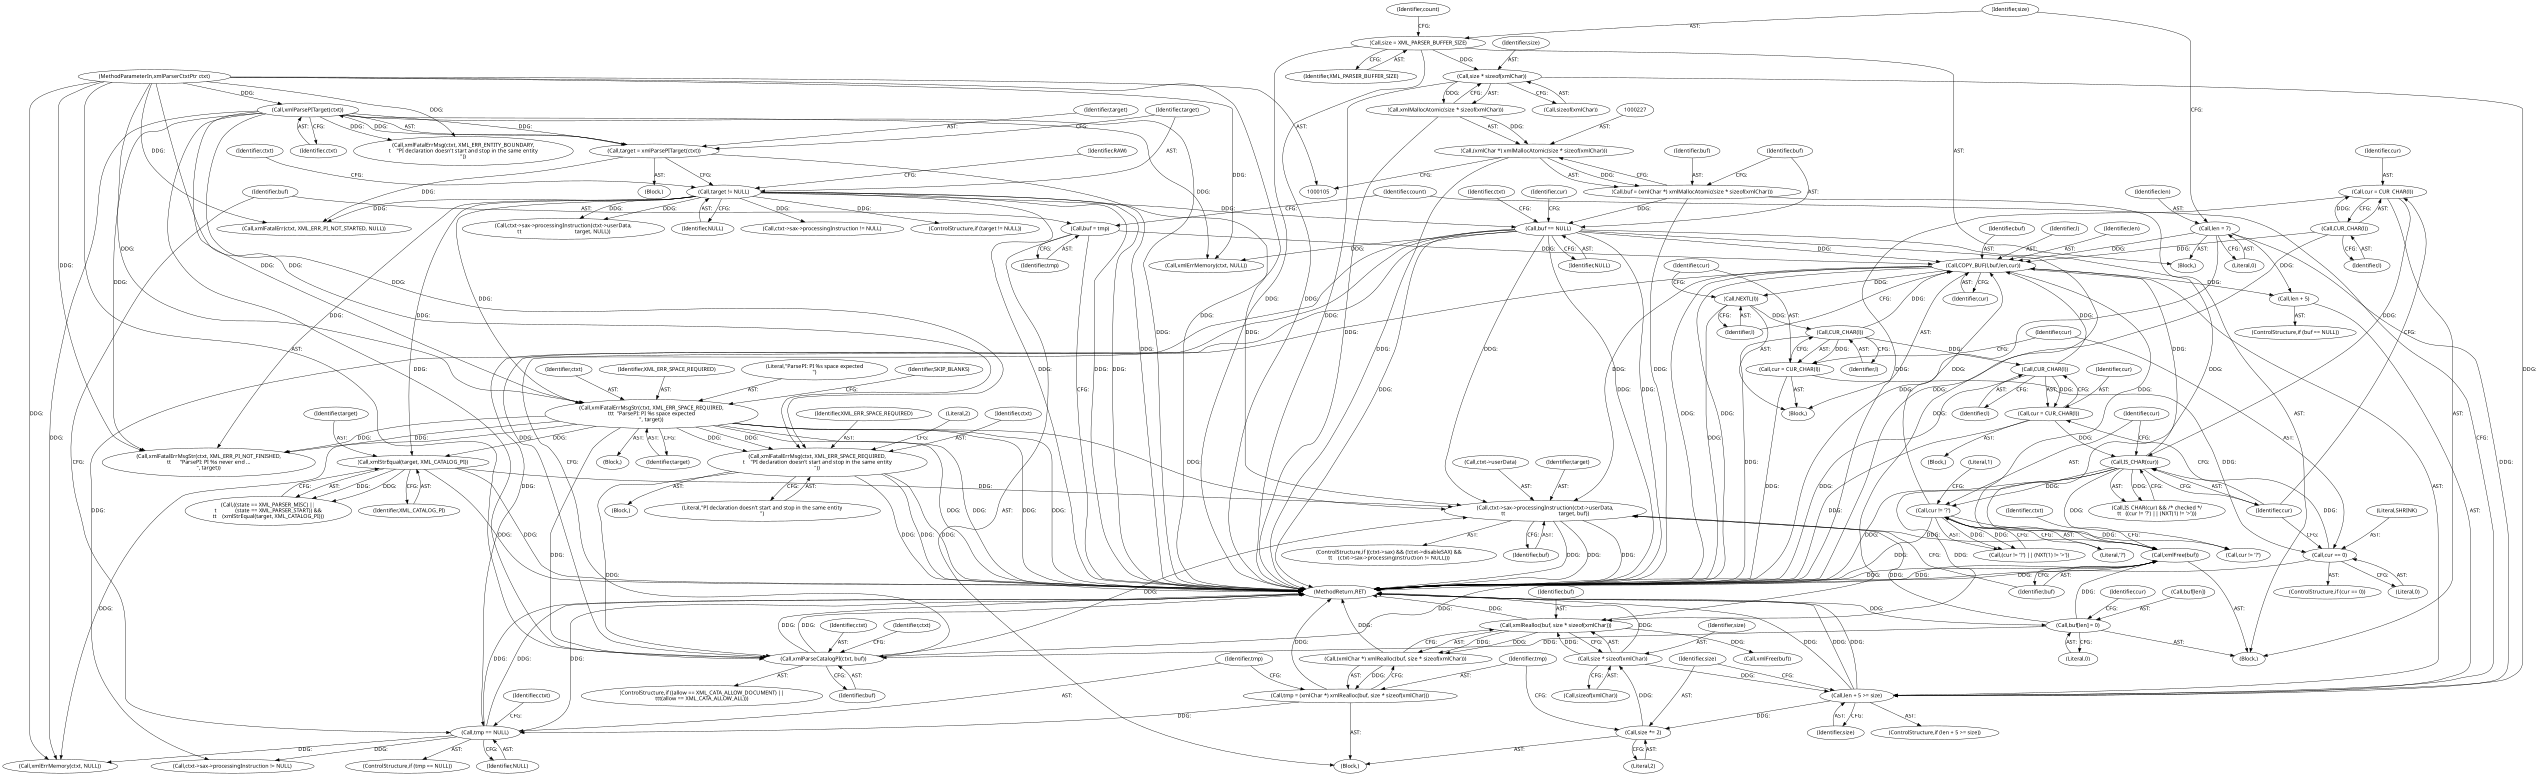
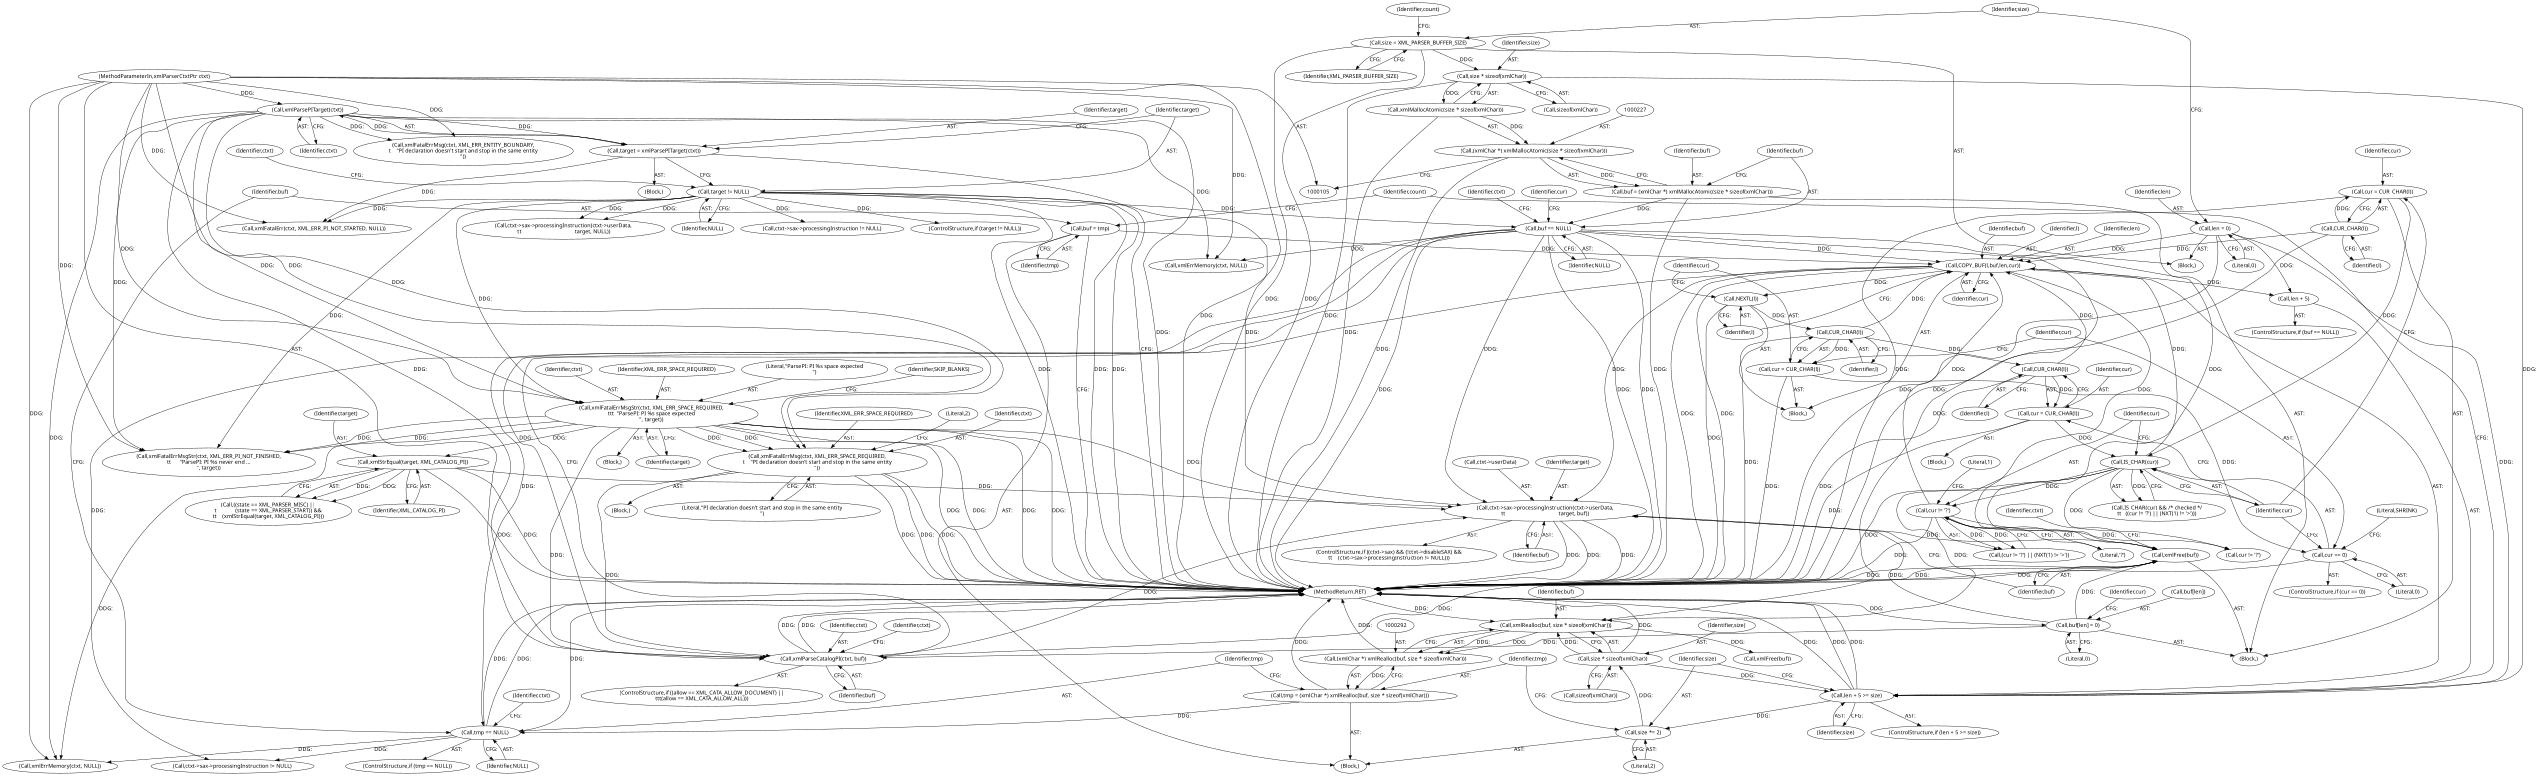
edge "(Identifier,XML_PARSER_BUFFER_SIZE)" -> "(Call,size = XML_PARSER_BUFFER_SIZE)": label "AST: " -> "CFG: "
node "(Identifier,RAW)": removed
edge "(Call,target != NULL)" -> "(Call,xmlStrEqual(target, XML_CATALOG_PI))": removed, label "DDG:"
node "(Call,len = 7)": label "(Call,len = 7)" -> "(Call,len = 0)"
edge "(Call,target = xmlParsePITarget(ctxt))" -> "(MethodReturn,RET)": label "DDG: " -> "CFG: "
edge "(Call,cur == 0)" -> "(Call,IS_CHAR(cur))": label "DDG: " -> "AST: "
edge "(Literal,SHRINK)" -> "(Call,cur == 0)": label "AST: " -> "CFG: "
edge "(Call,xmlRealloc(buf, size * sizeof(xmlChar)))" -> "(MethodReturn,RET)": reversed
node "1000292": added
